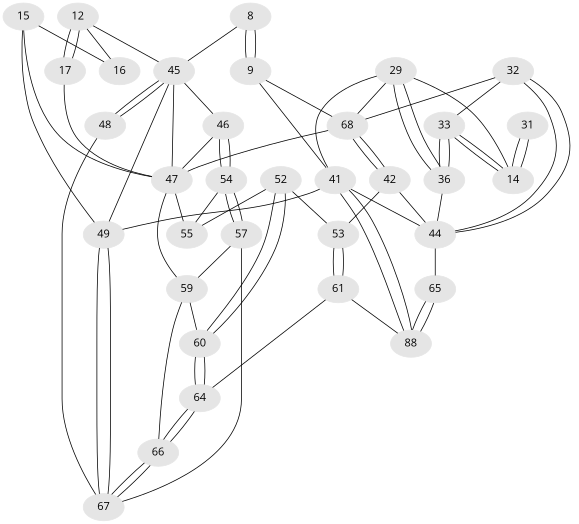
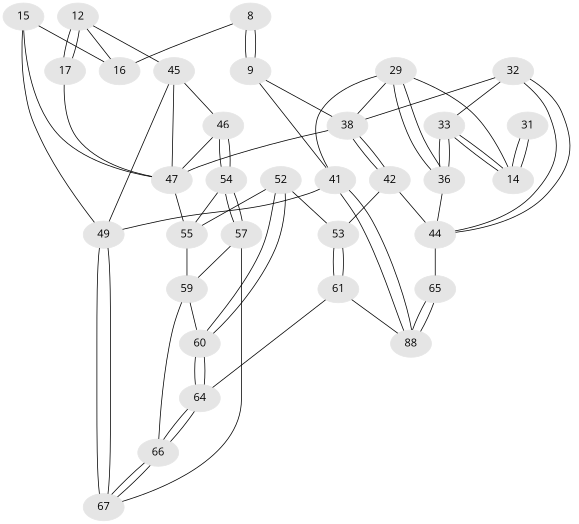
edge "8" -- "45": now "8" -- "16"
node "48": removed
node "68": label "68" -> "38"
edge "41" -- "44": removed
edge "47" -- "59": now "55" -- "59"
